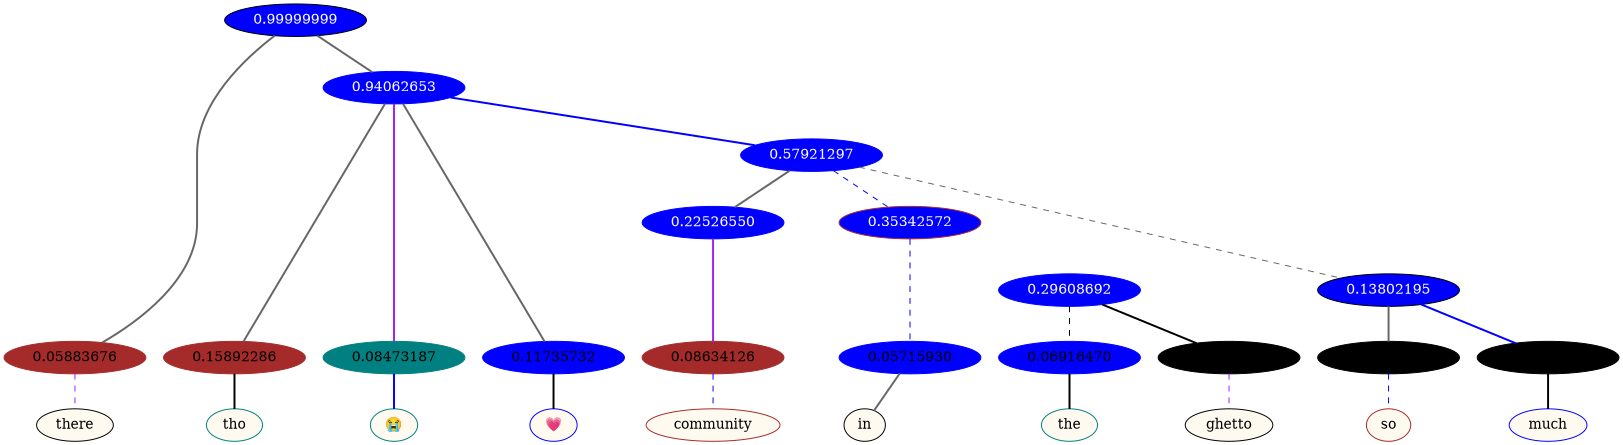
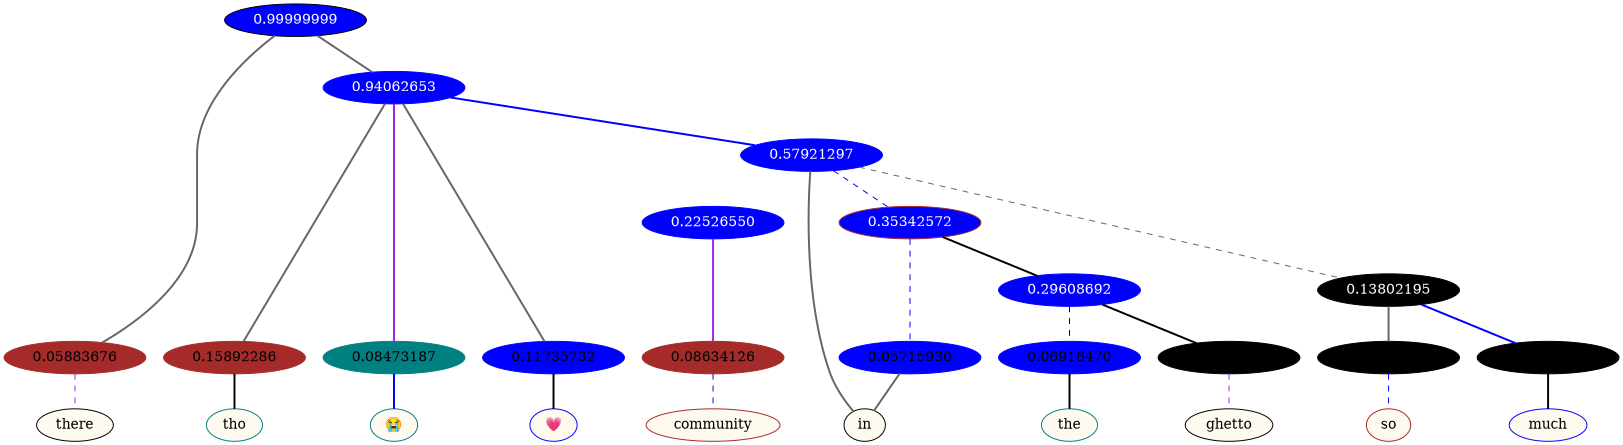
edge "0.57921297" -- "0.22526550": now "0.57921297" -- "in"
edge "0.35342572" -- "0.29608692": added
node "0.13802195": fillcolor blue -> black
